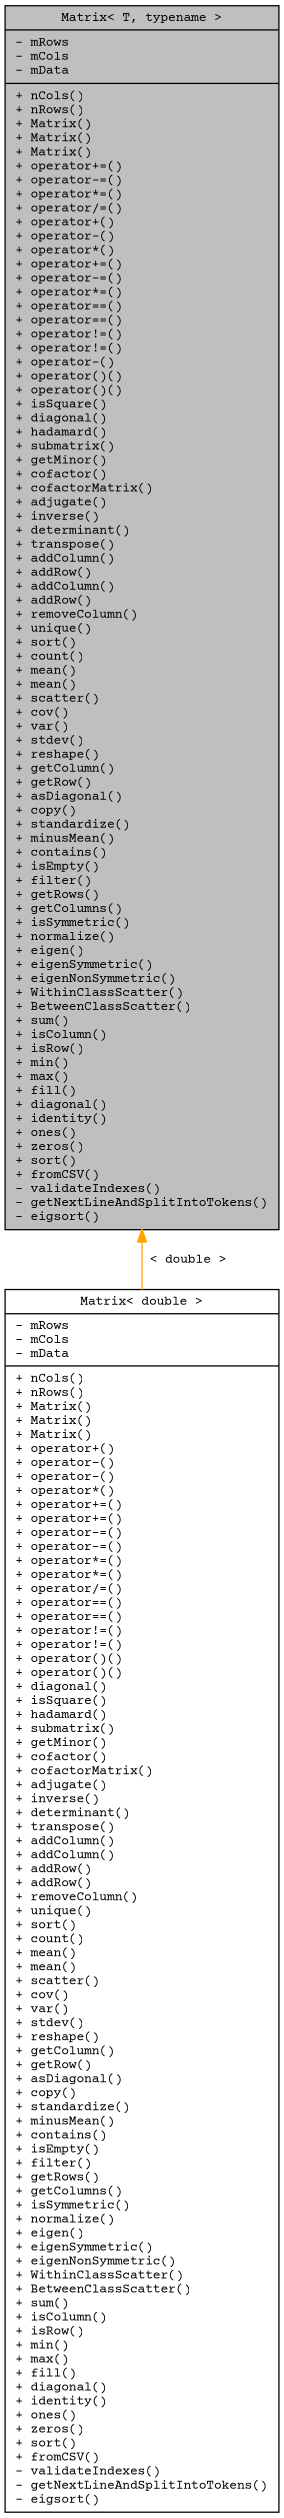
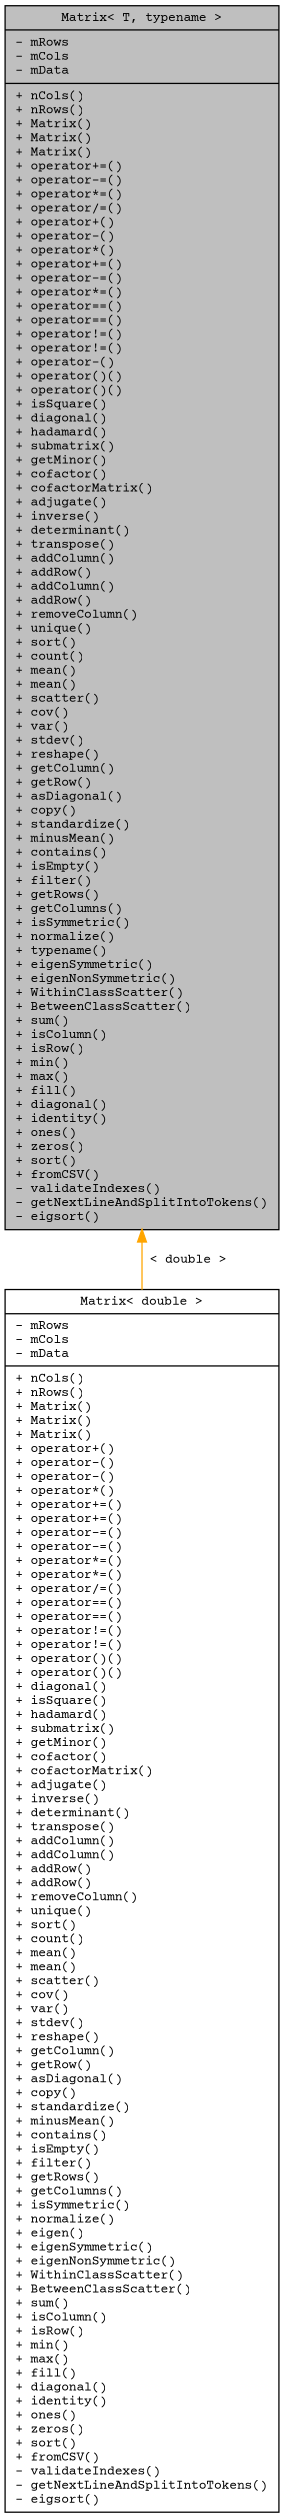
node "Matrix< T, typename >": text "+ eigen()" -> "+ typename()"
